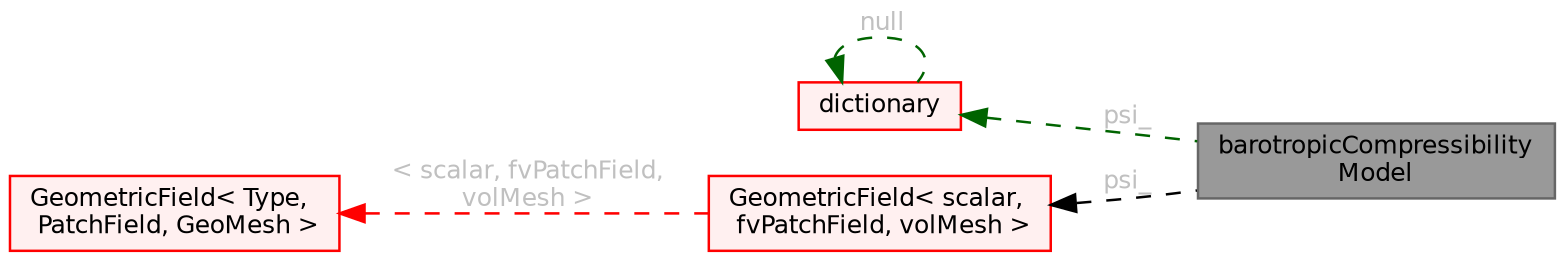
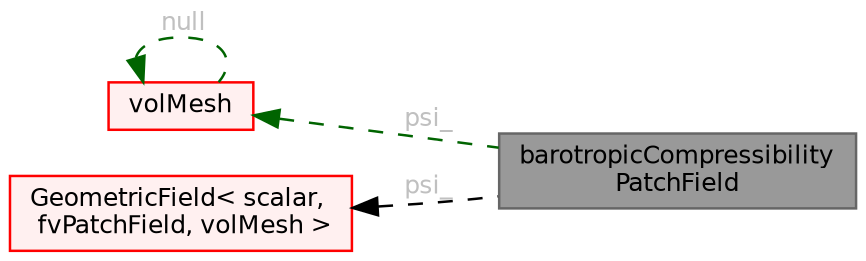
node "dictionary": label "dictionary" -> "volMesh"
node "barotropicCompressibility Model": label "barotropicCompressibility Model" -> "barotropicCompressibility PatchField"
node "GeometricField< Type, PatchField, GeoMesh >": removed
